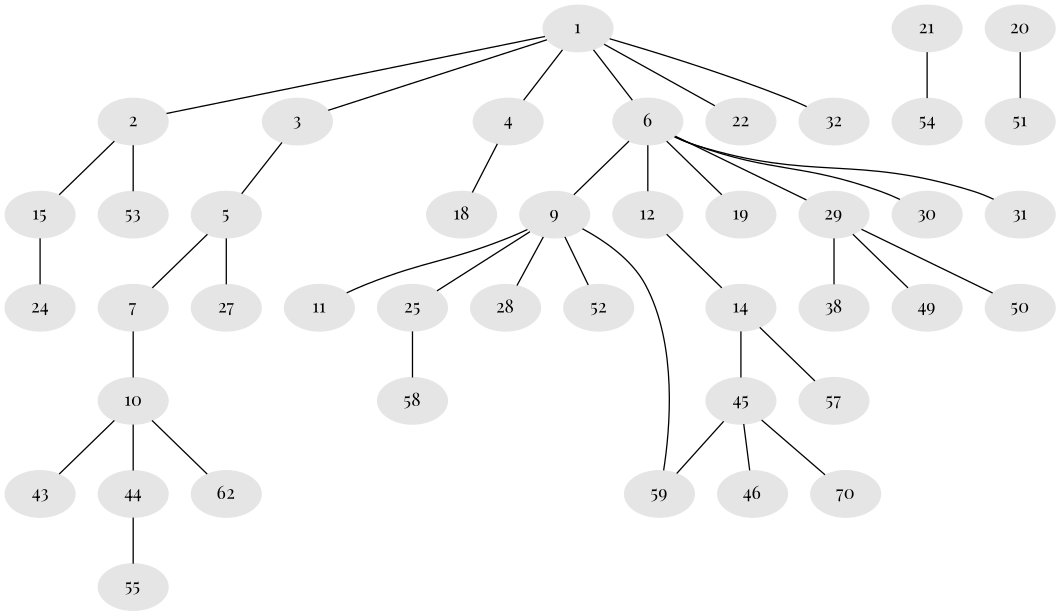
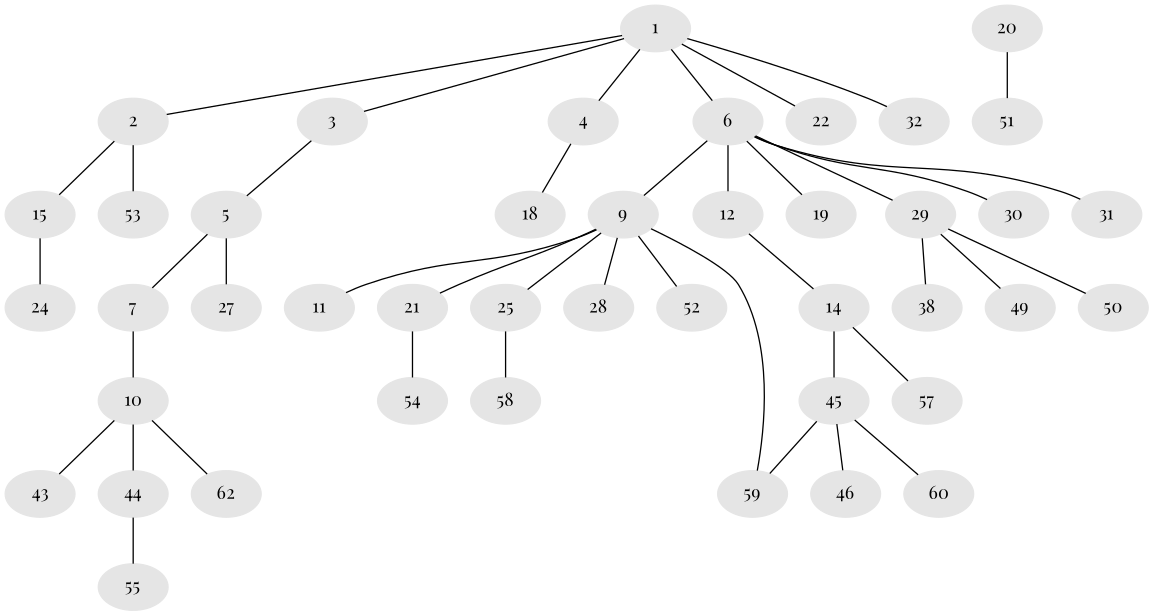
edge "9" -- "21": added
node "70": label "70" -> "60"
